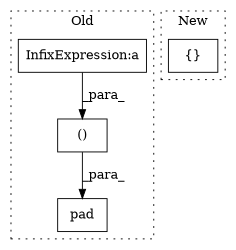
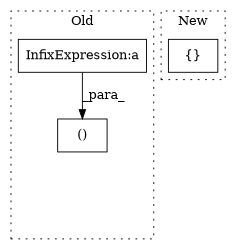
node "pad": removed
